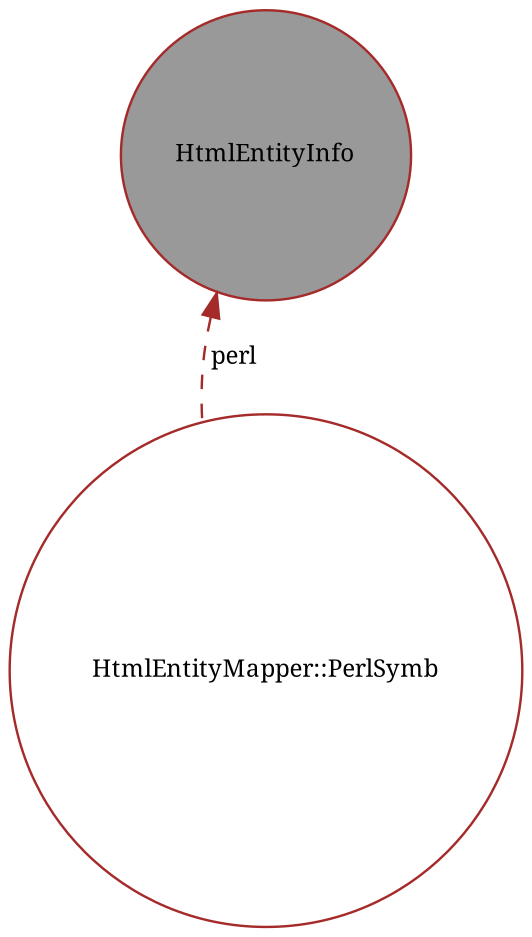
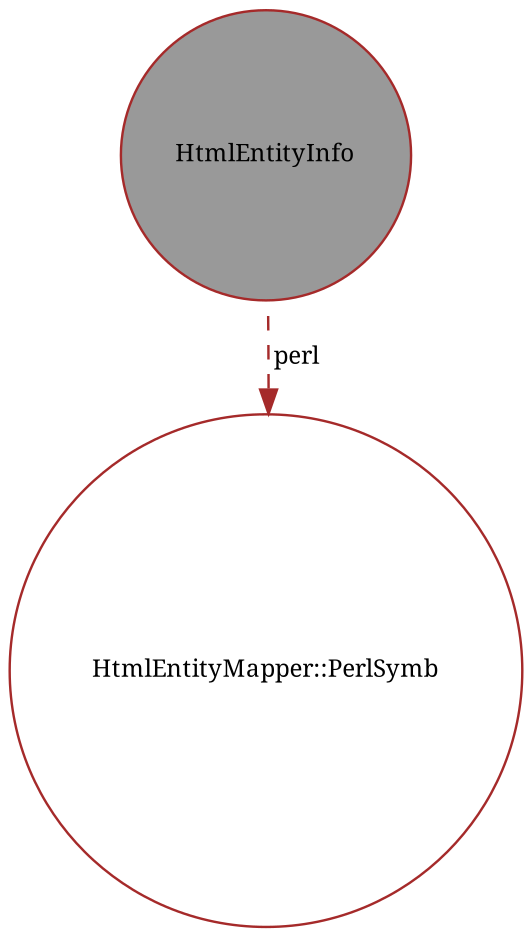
edge "HtmlEntityMapper::PerlSymb" -> "HtmlEntityInfo": reversed
